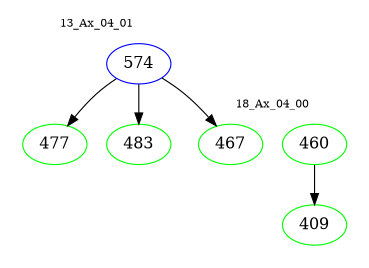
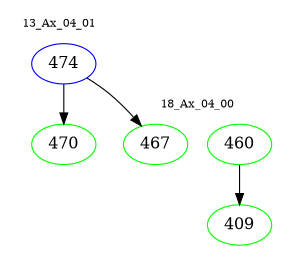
node "574": label "574" -> "474"
node "477": label "477" -> "470"
node "483": removed
